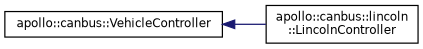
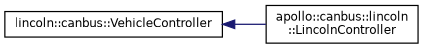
node "apollo::canbus::VehicleController": label "apollo::canbus::VehicleController" -> "lincoln::canbus::VehicleController"
